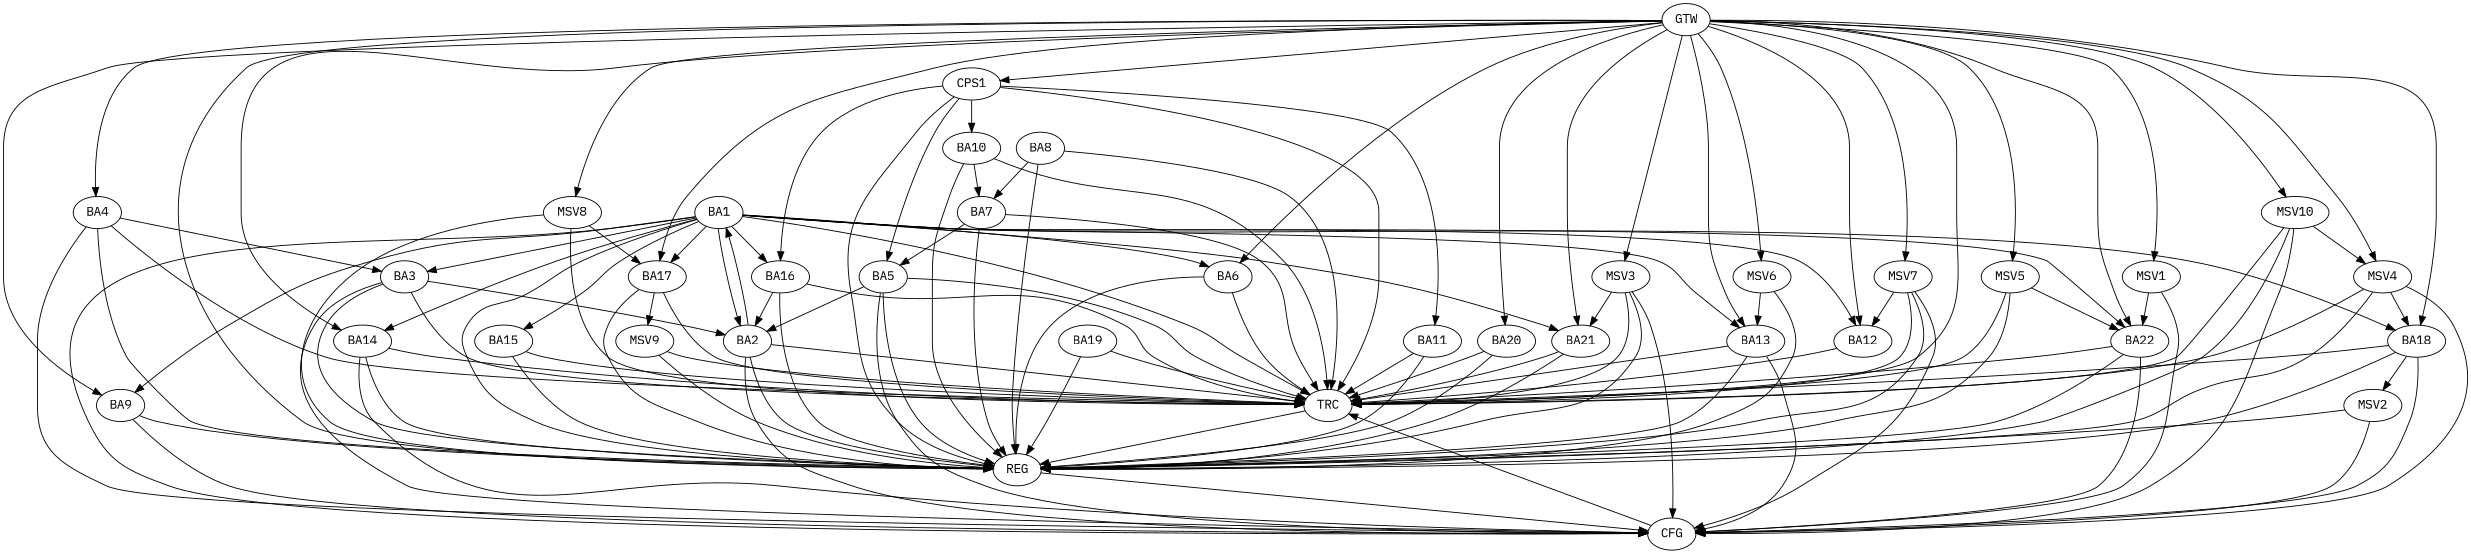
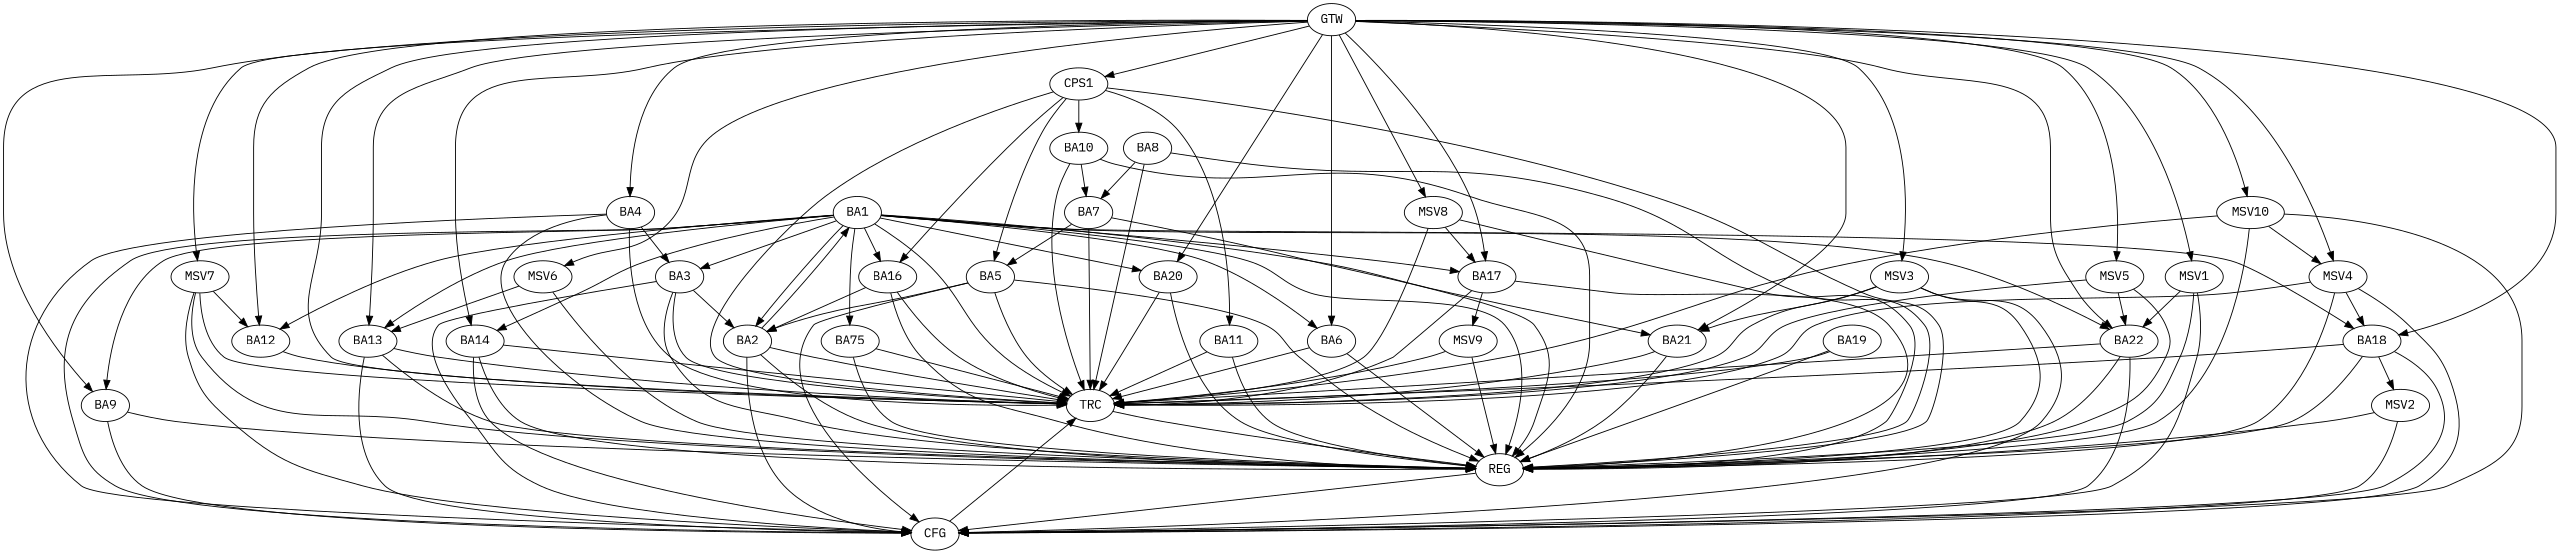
edge "GTW" -> "REG": now "MSV1" -> "REG"
edge "BA1" -> "BA20": added
node "BA15": label "BA15" -> "BA75"
